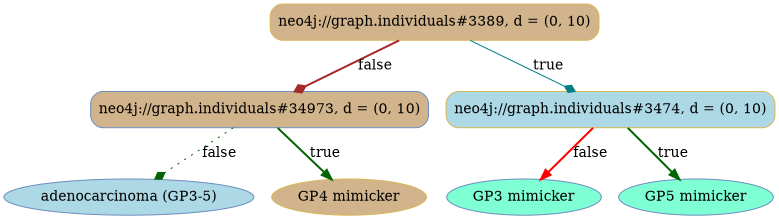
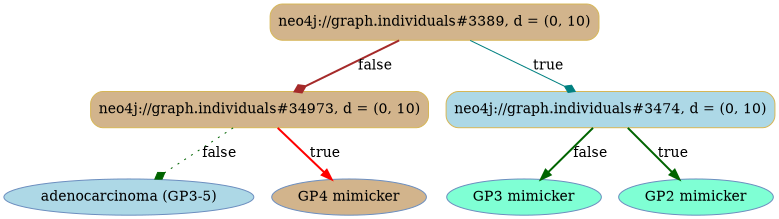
node "neo4j://graph.individuals#34973, d = (0, 10)": color #6c8ebf -> #d6b656
edge "neo4j://graph.individuals#34973, d = (0, 10)" -> "GP4 mimicker": color darkgreen -> red
edge "neo4j://graph.individuals#3474, d = (0, 10)" -> "GP3 mimicker": color red -> darkgreen
node "GP4 mimicker": color #d6b656 -> #6c8ebf
node "GP5 mimicker": label "GP5 mimicker" -> "GP2 mimicker"
